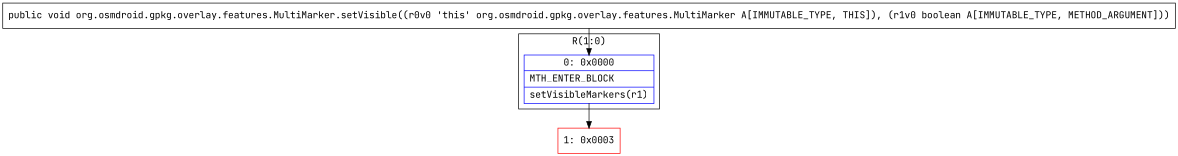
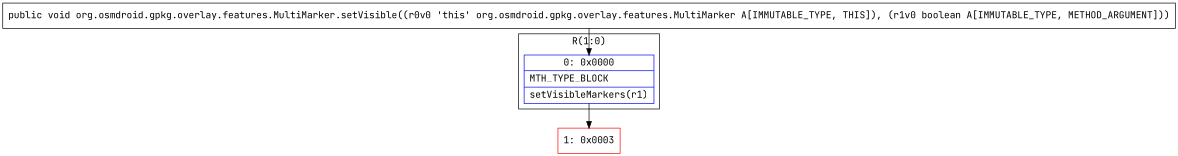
node "0: 0x0000": text "MTH_ENTER_BLOCK" -> "MTH_TYPE_BLOCK"
